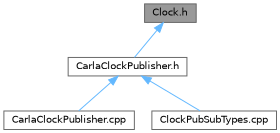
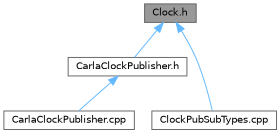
edge "ClockPubSubTypes.cpp" -> "CarlaClockPublisher.h": now "ClockPubSubTypes.cpp" -> "Clock.h"
